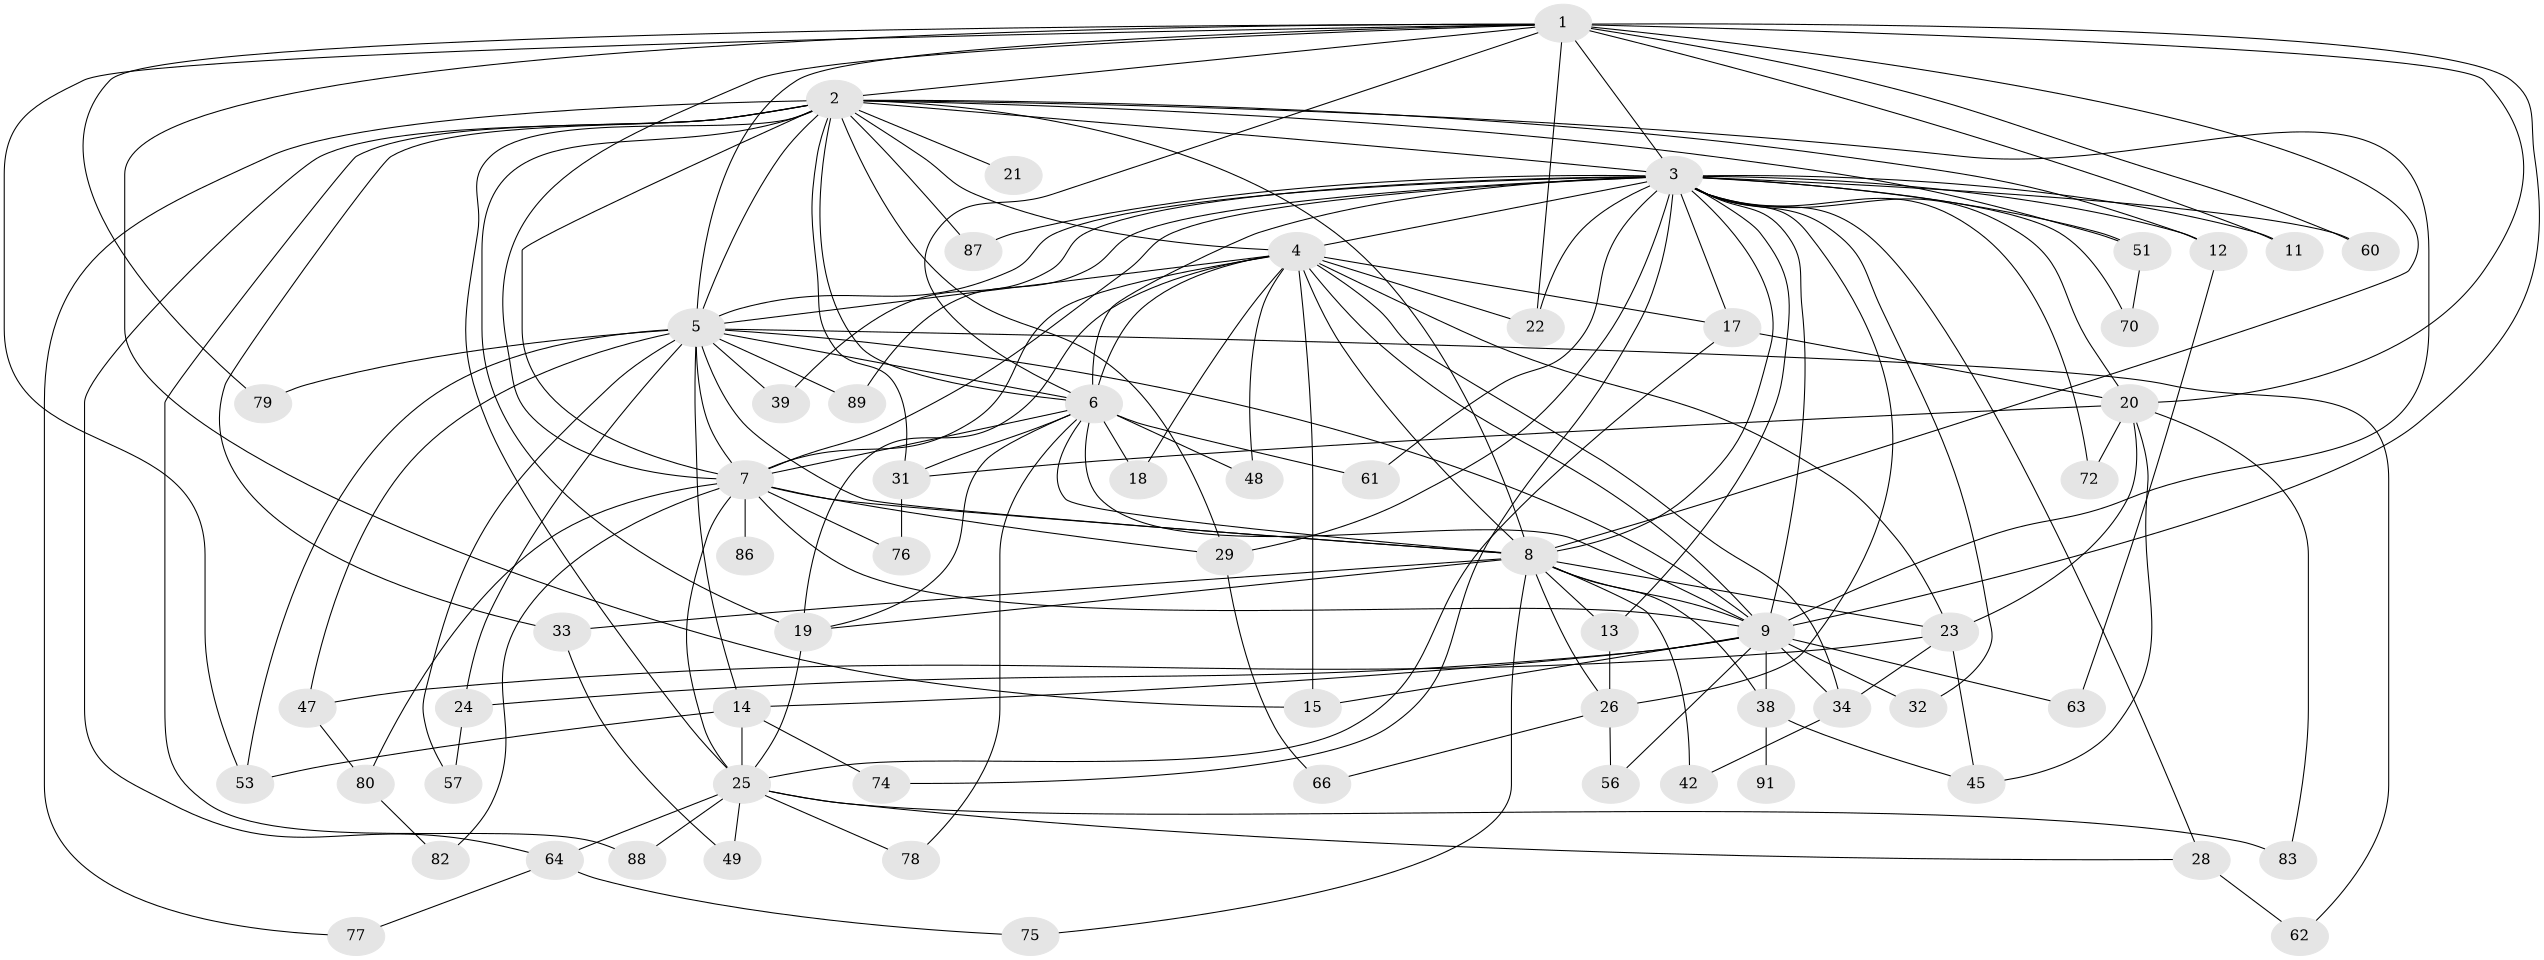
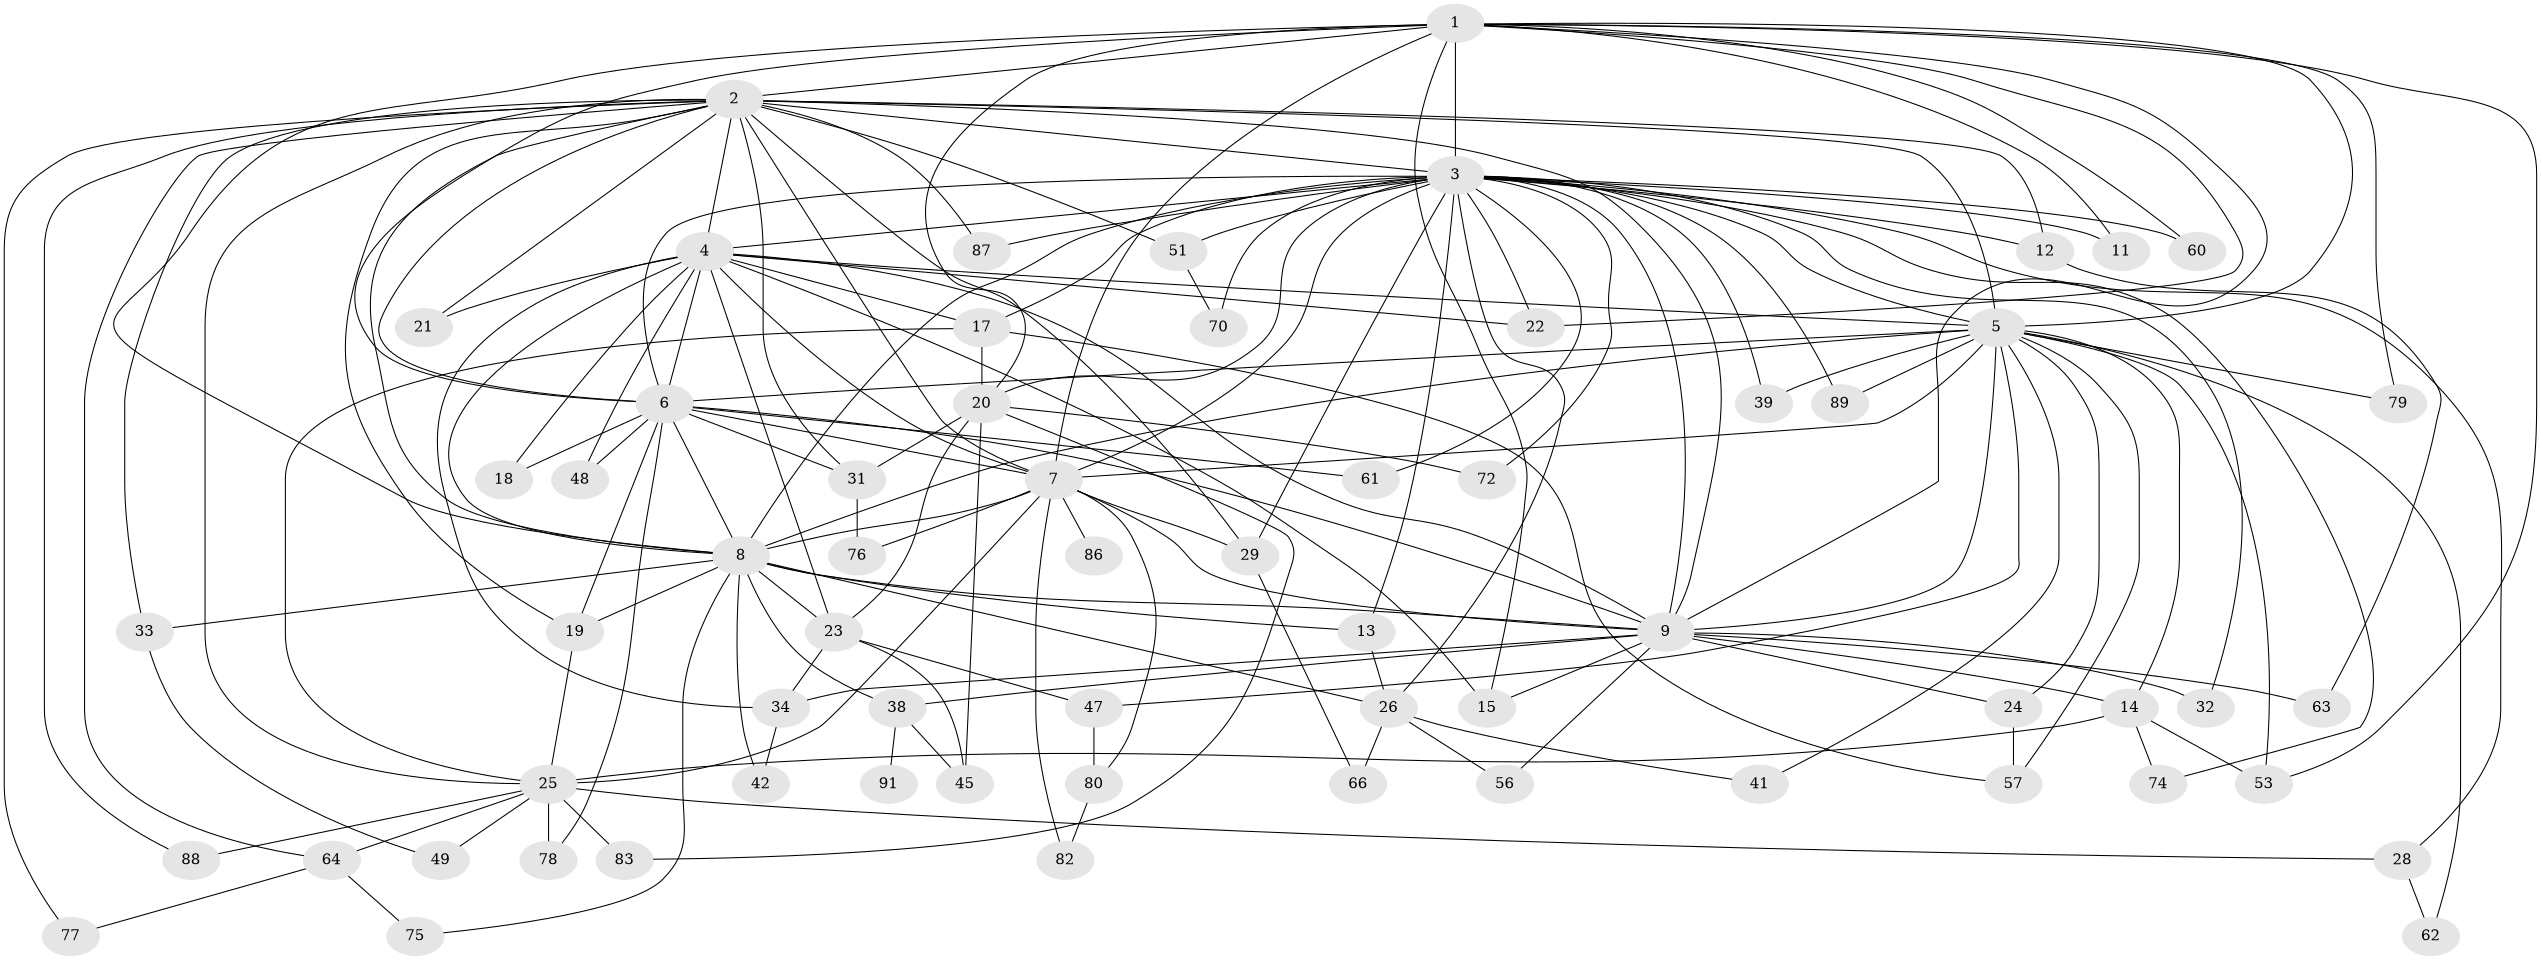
edge "4" -- "19": now "4" -- "21"
edge "17" -- "57": added
node "41": added
